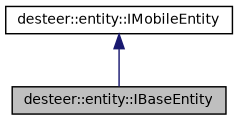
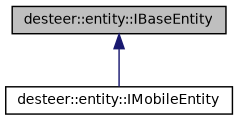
edge "desteer::entity::IBaseEntity" -> "desteer::entity::IMobileEntity": reversed
